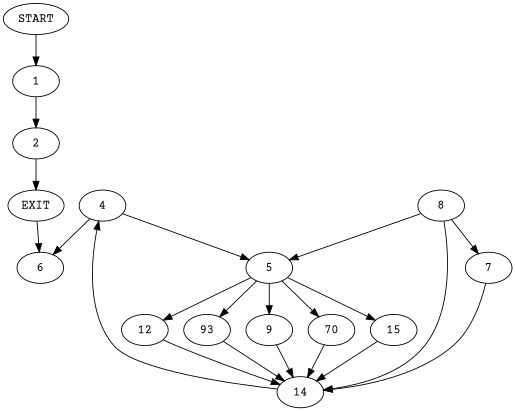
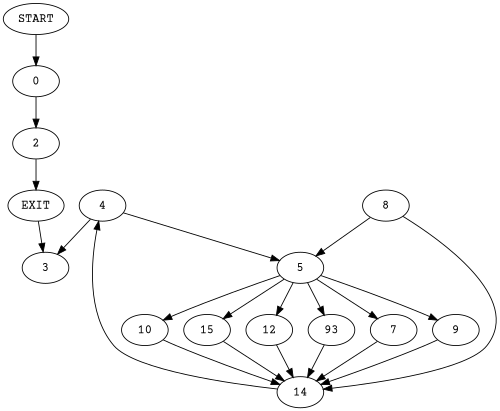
node "1": label "1" -> "0"
edge "8" -> "7": now "5" -> "7"
node "6": label "6" -> "3"
node "70": label "70" -> "10"
